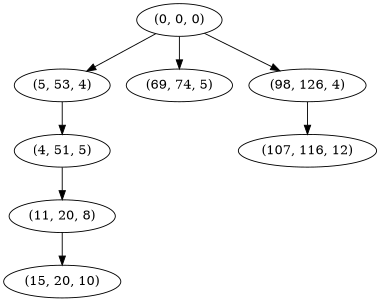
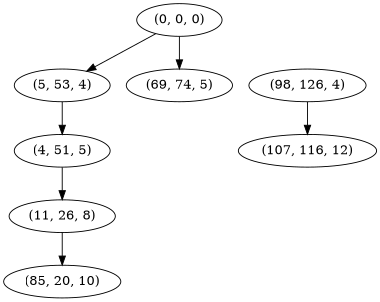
edge "(0, 0, 0)" -> "(98, 126, 4)": removed
node "(11, 20, 8)": label "(11, 20, 8)" -> "(11, 26, 8)"
node "(15, 20, 10)": label "(15, 20, 10)" -> "(85, 20, 10)"
